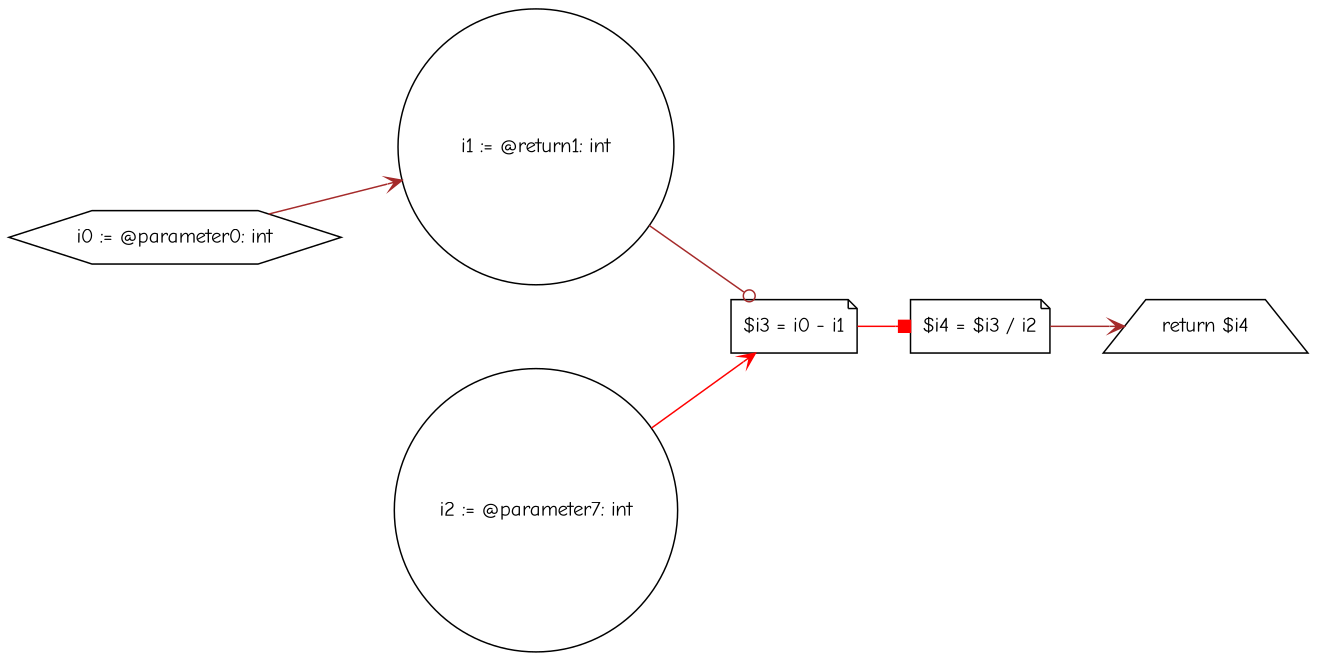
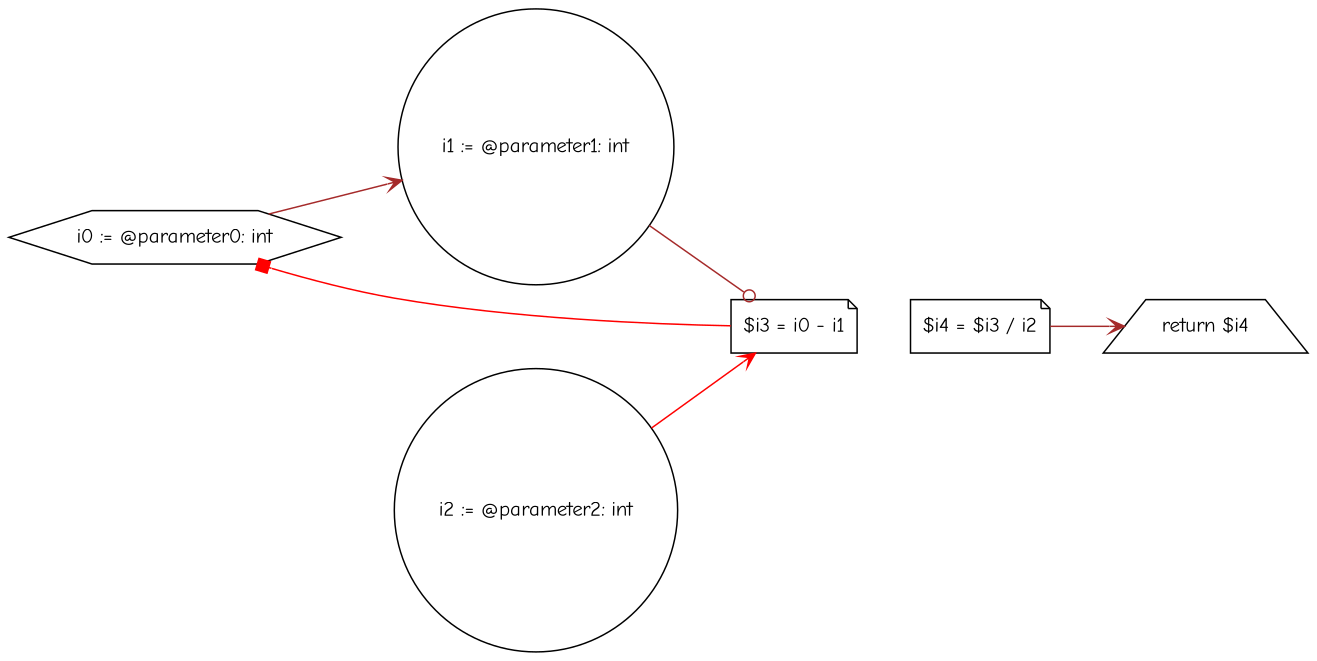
node "i1 := @return1: int": label "i1 := @return1: int" -> "i1 := @parameter1: int"
edge "$i3 = i0 - i1" -> "$i4 = $i3 / i2": now "$i3 = i0 - i1" -> "i0 := @parameter0: int"
node "i2 := @parameter7: int": label "i2 := @parameter7: int" -> "i2 := @parameter2: int"
